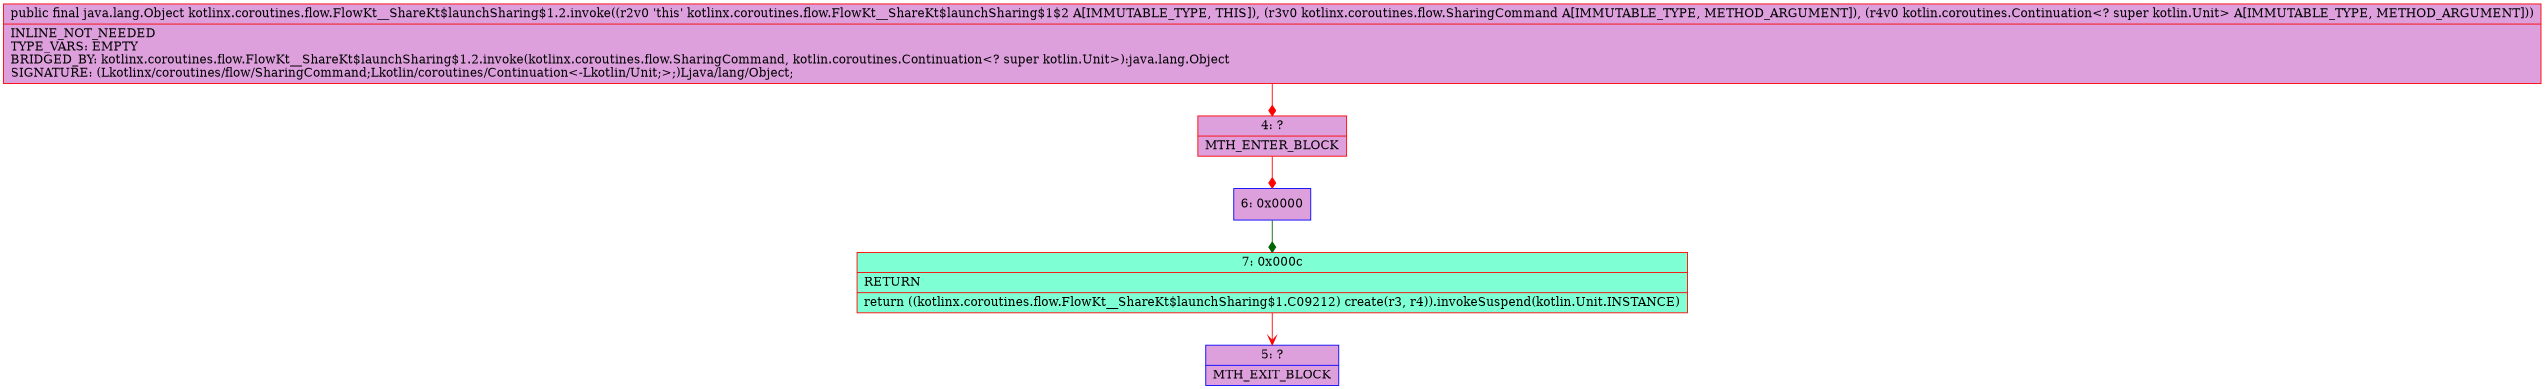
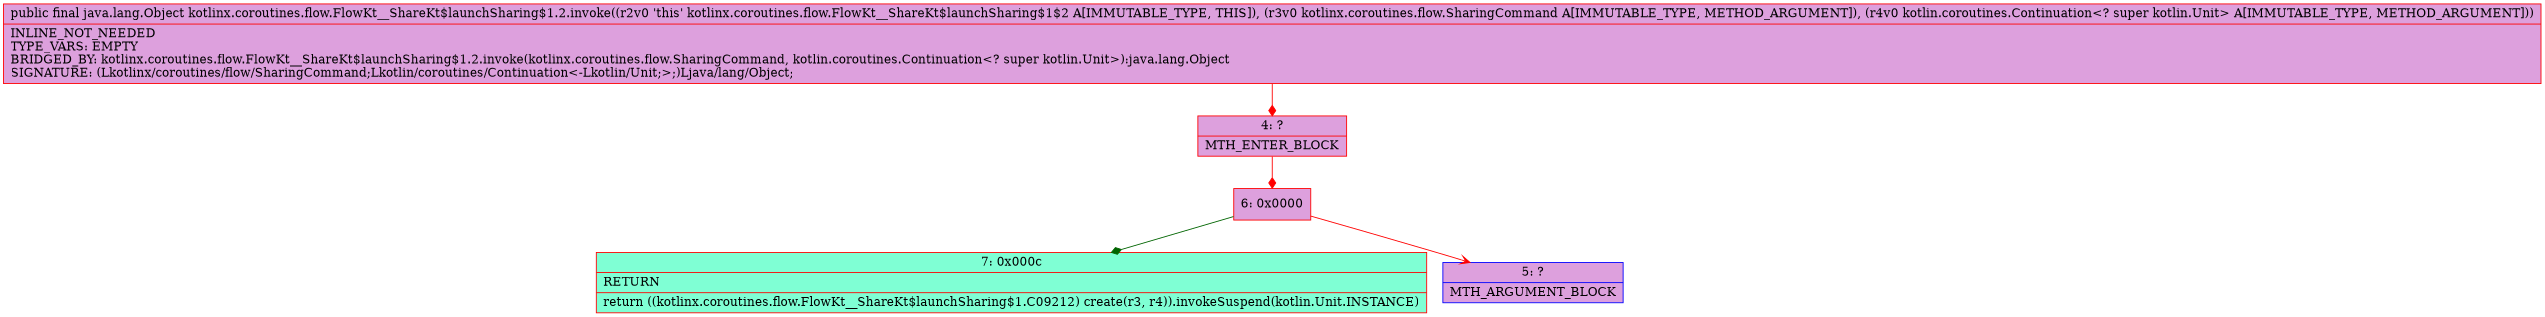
node "6: 0x0000": color blue -> red
edge "7: 0x000c" -> "5: ?": now "6: 0x0000" -> "5: ?"
node "5: ?": text "MTH_EXIT_BLOCK" -> "MTH_ARGUMENT_BLOCK"
